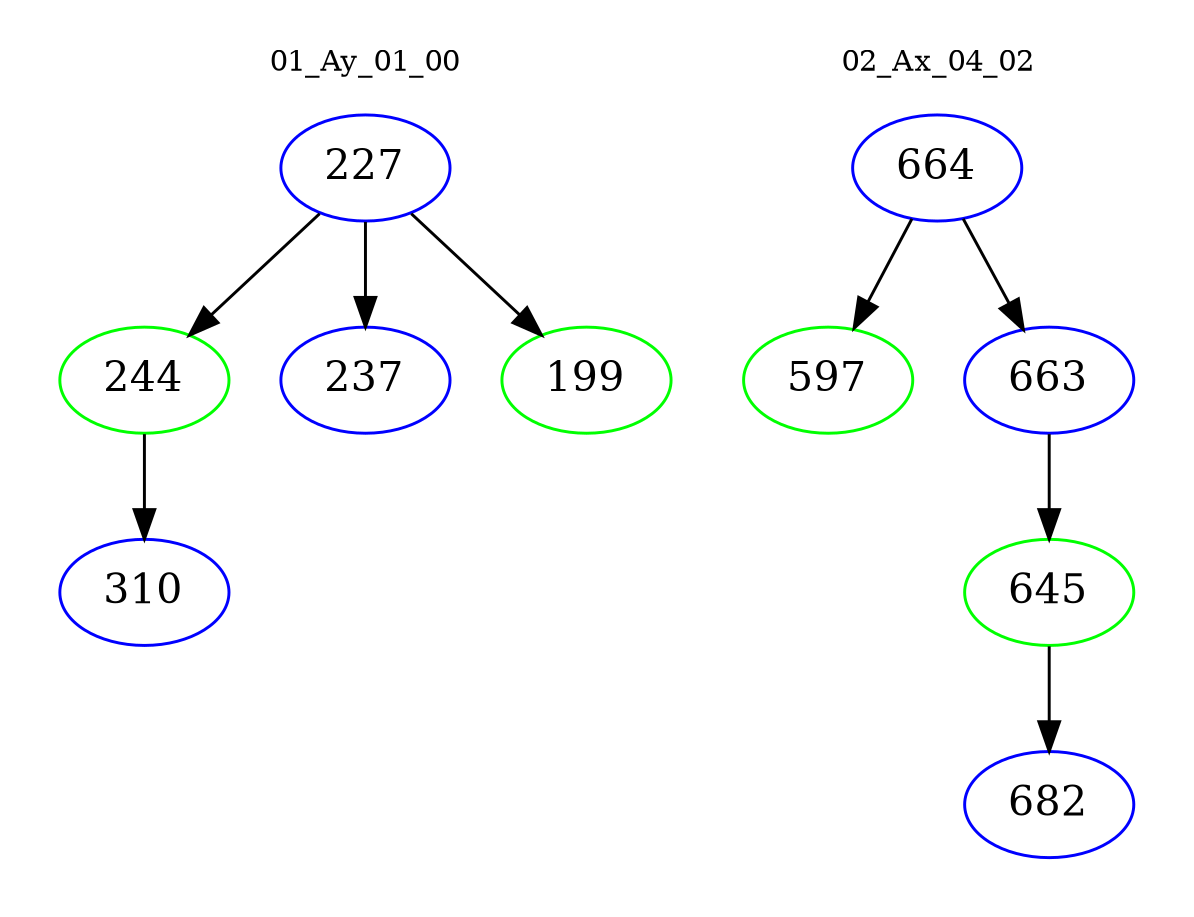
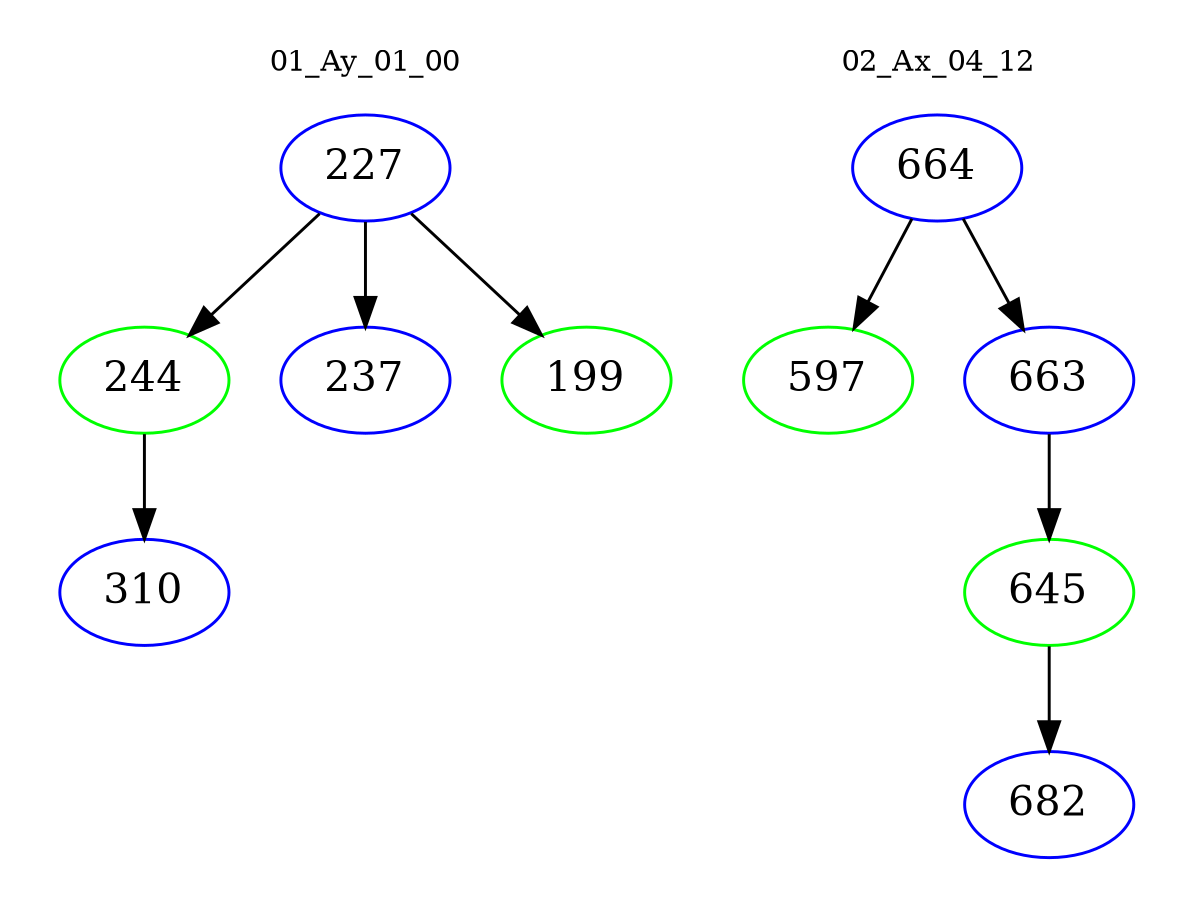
cluster "02_Ax_04_02": label "02_Ax_04_02" -> "02_Ax_04_12"
